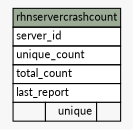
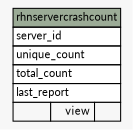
node "rhnservercrashcount": text "unique" -> "view"
